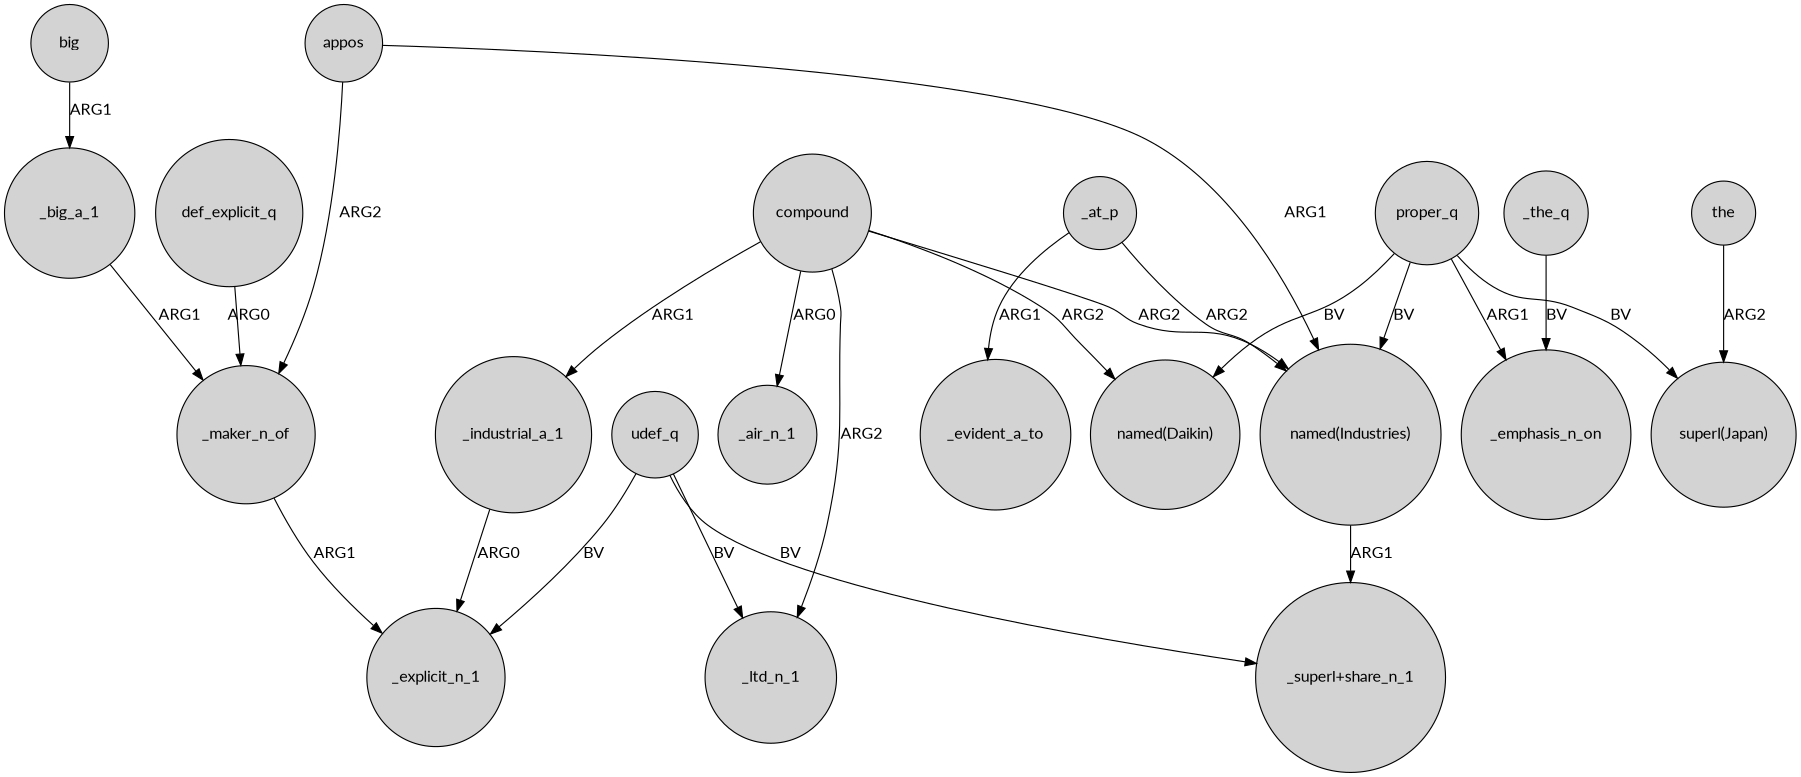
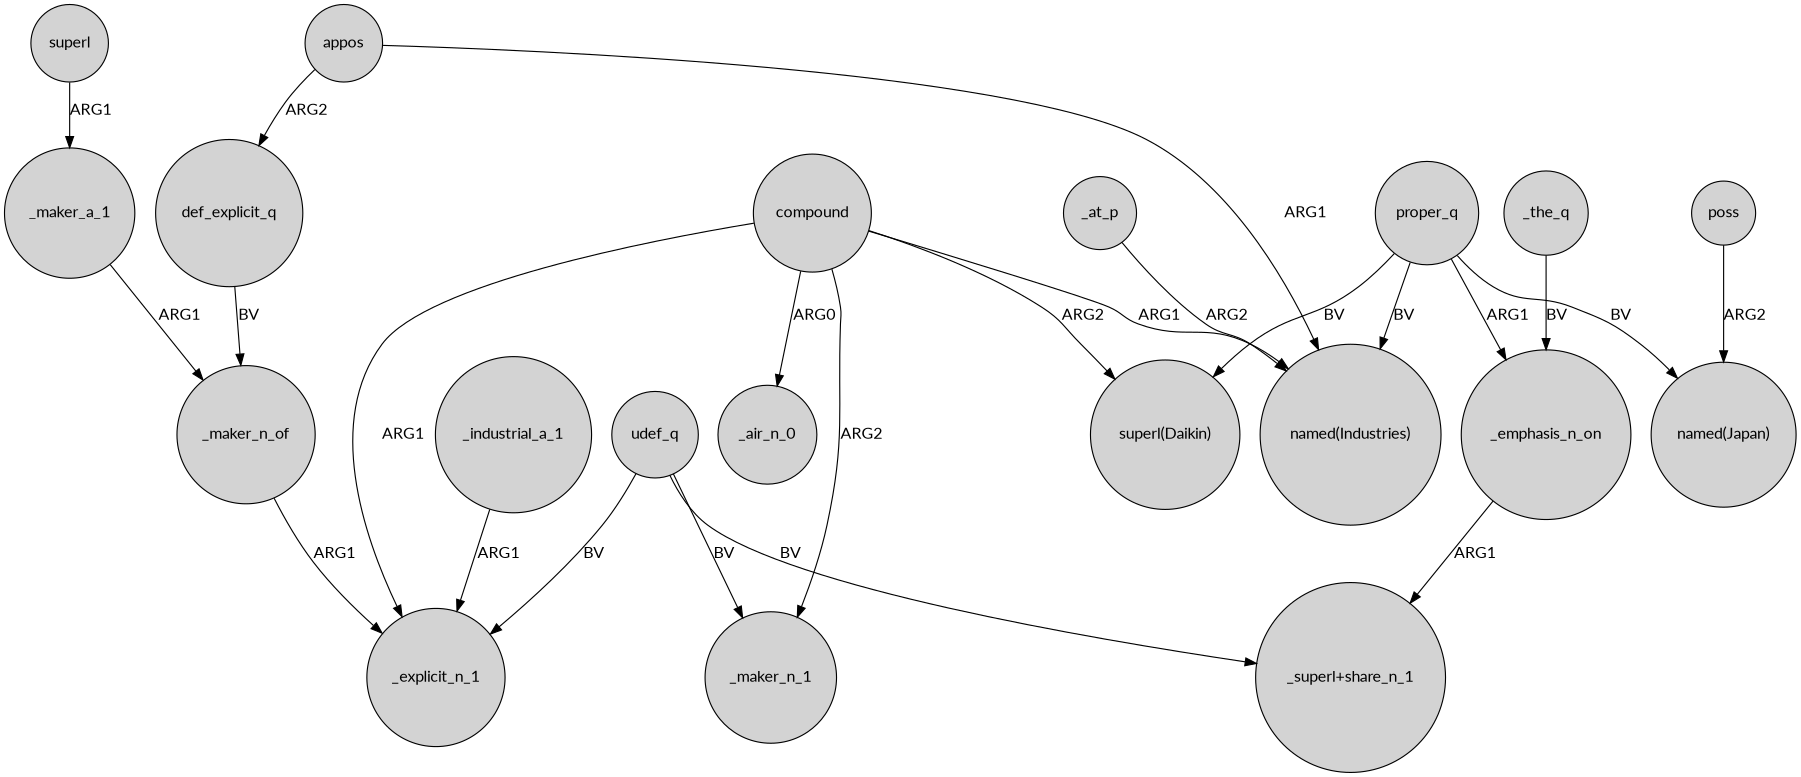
node "big": label "big" -> "superl"
node "_big_a_1": label "_big_a_1" -> "_maker_a_1"
node "the": label "the" -> "poss"
edge "appos" -> "_maker_n_of": now "appos" -> "def_explicit_q"
edge "compound" -> "_industrial_a_1": now "compound" -> "_explicit_n_1"
edge "def_explicit_q" -> "_maker_n_of": label "ARG0" -> "BV"
edge "compound" -> "named(Industries)": label "ARG2" -> "ARG1"
node "_air_n_1": label "_air_n_1" -> "_air_n_0"
node "_evident_a_to": removed
node "named(Daikin)": label "named(Daikin)" -> "superl(Daikin)"
node "superl(Japan)": label "superl(Japan)" -> "named(Japan)"
edge "named(Industries)" -> "_superl+share_n_1": now "_emphasis_n_on" -> "_superl+share_n_1"
edge "_industrial_a_1" -> "_explicit_n_1": label "ARG0" -> "ARG1"
node "_ltd_n_1": label "_ltd_n_1" -> "_maker_n_1"
